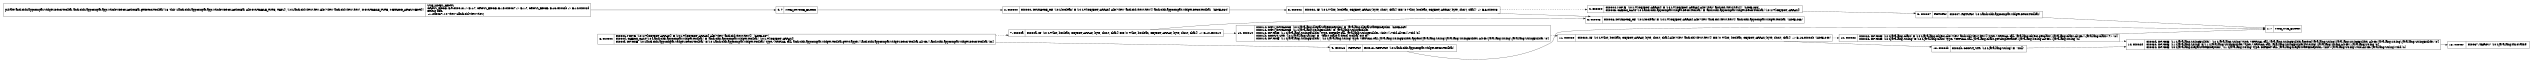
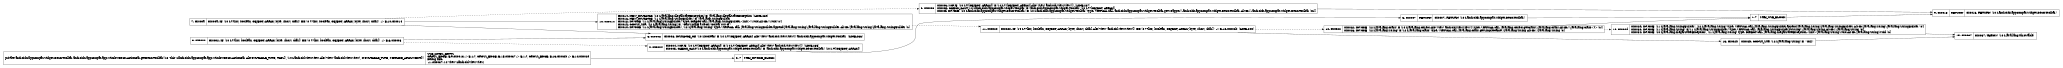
node "2: 0x0000": removed
edge "9: 0x0013" -> "1: ?": reversed
edge "8: 0x000c" -> "7: 0x000a": reversed
edge "13: 0x002b" -> "14: 0x002d": now "13: 0x002b" -> "15: 0x0037"
